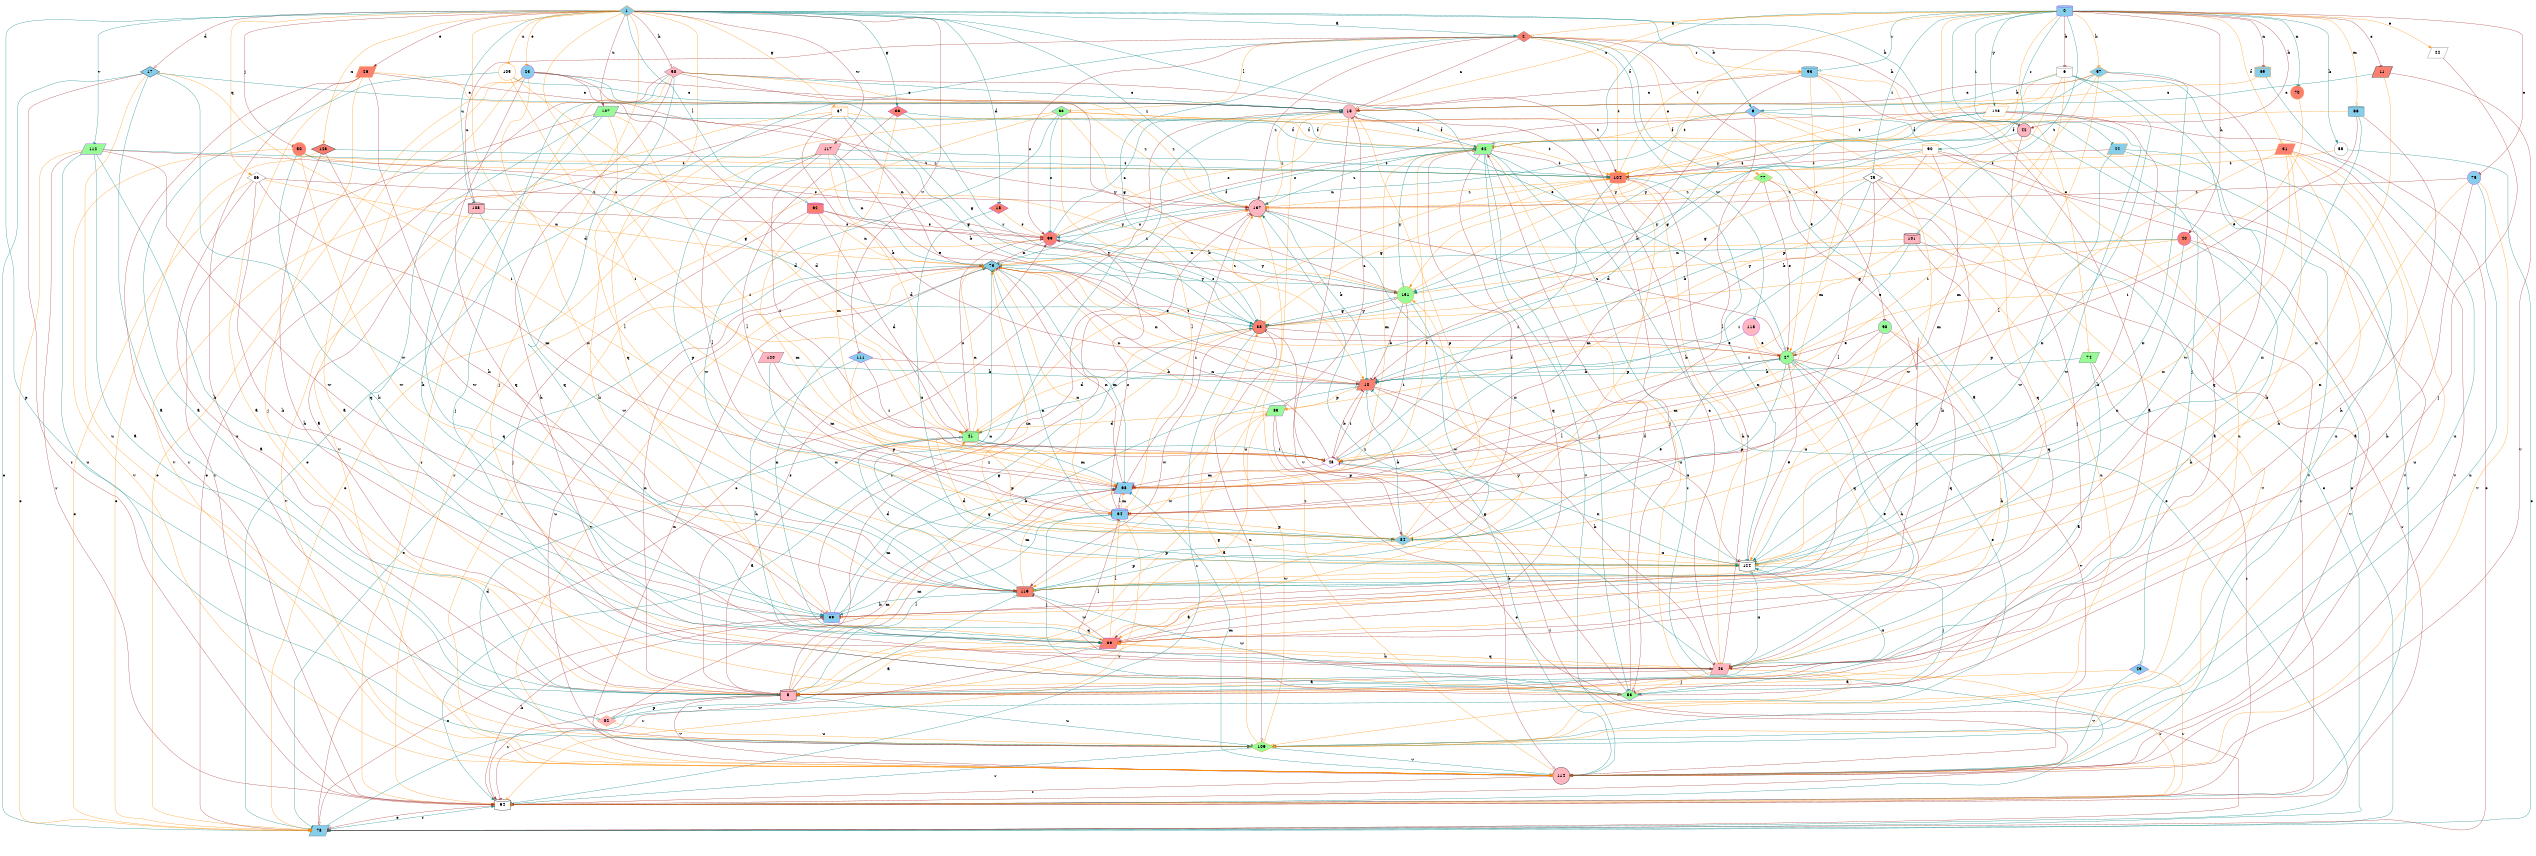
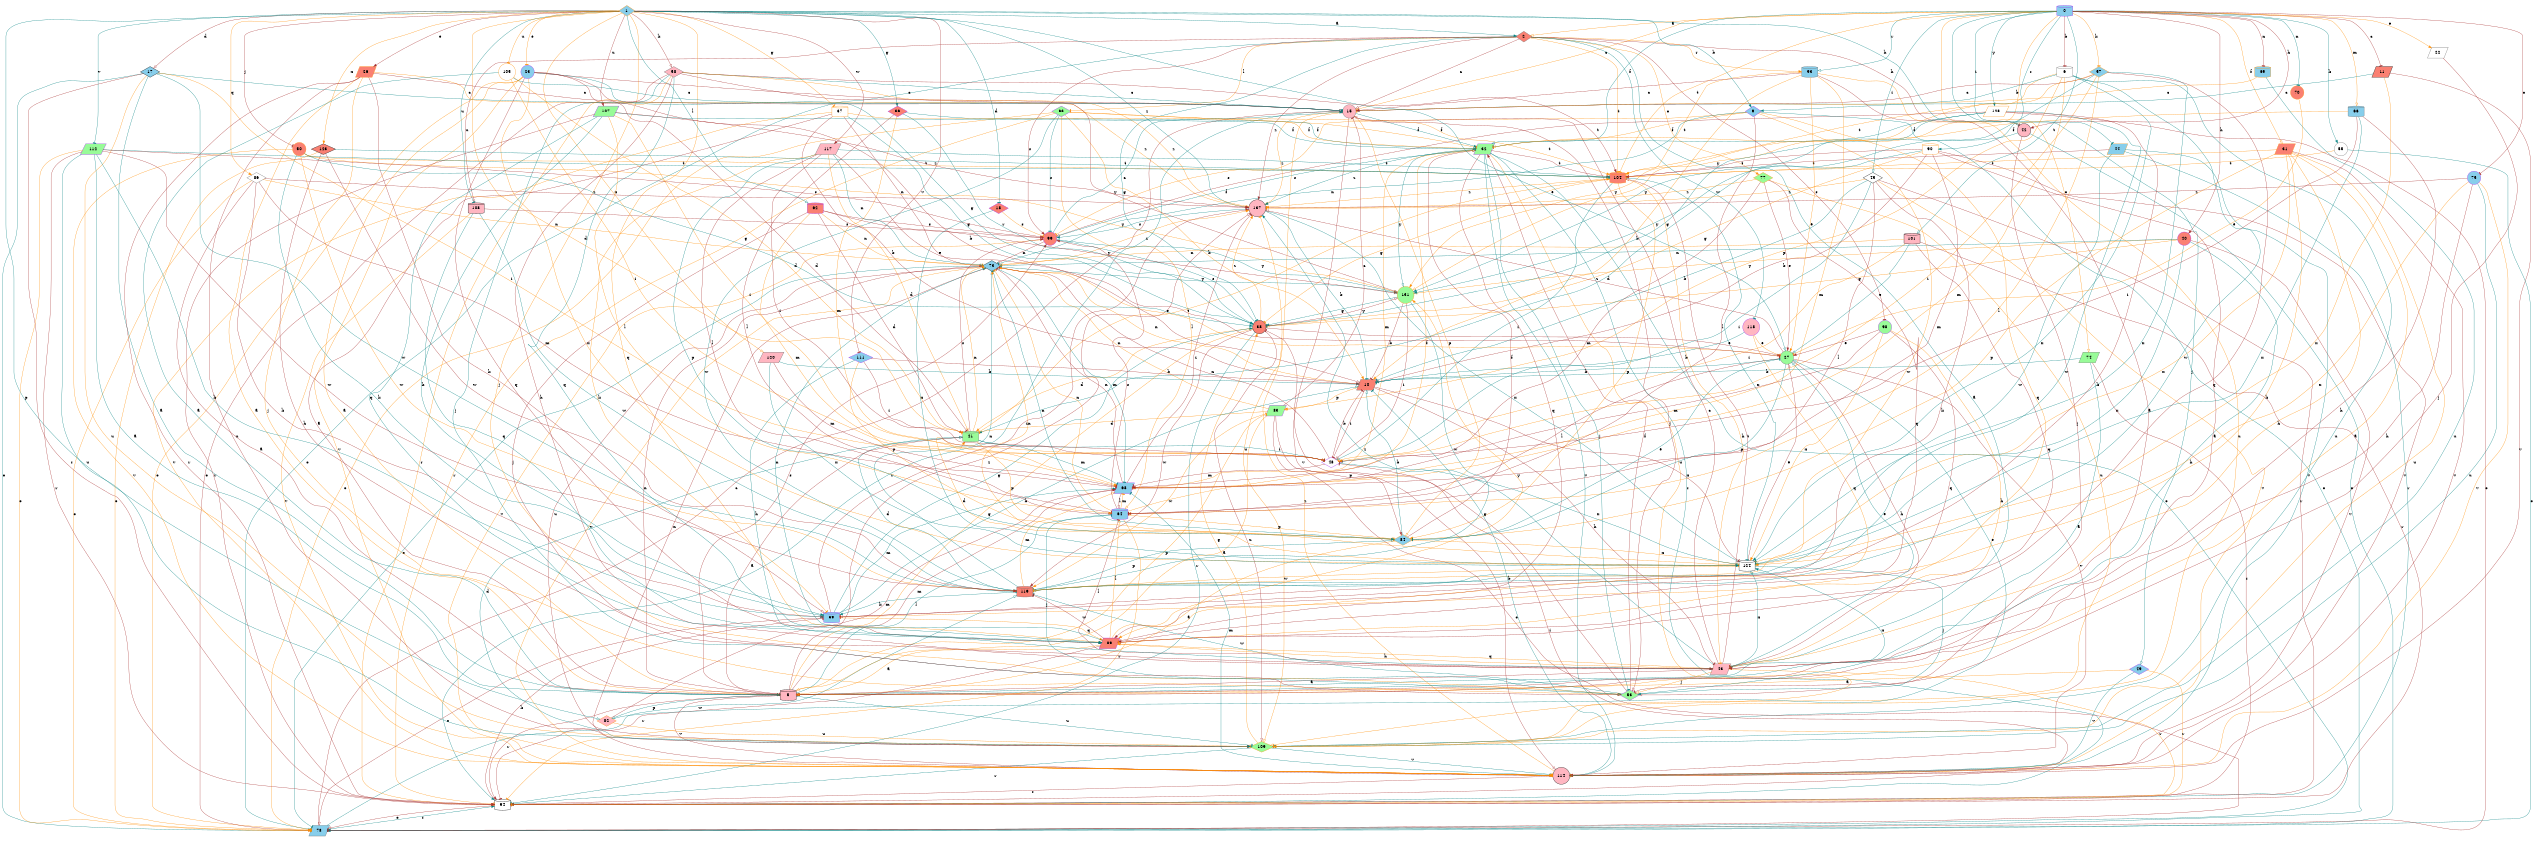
edge "93" -> "10": color brown -> darkorange
